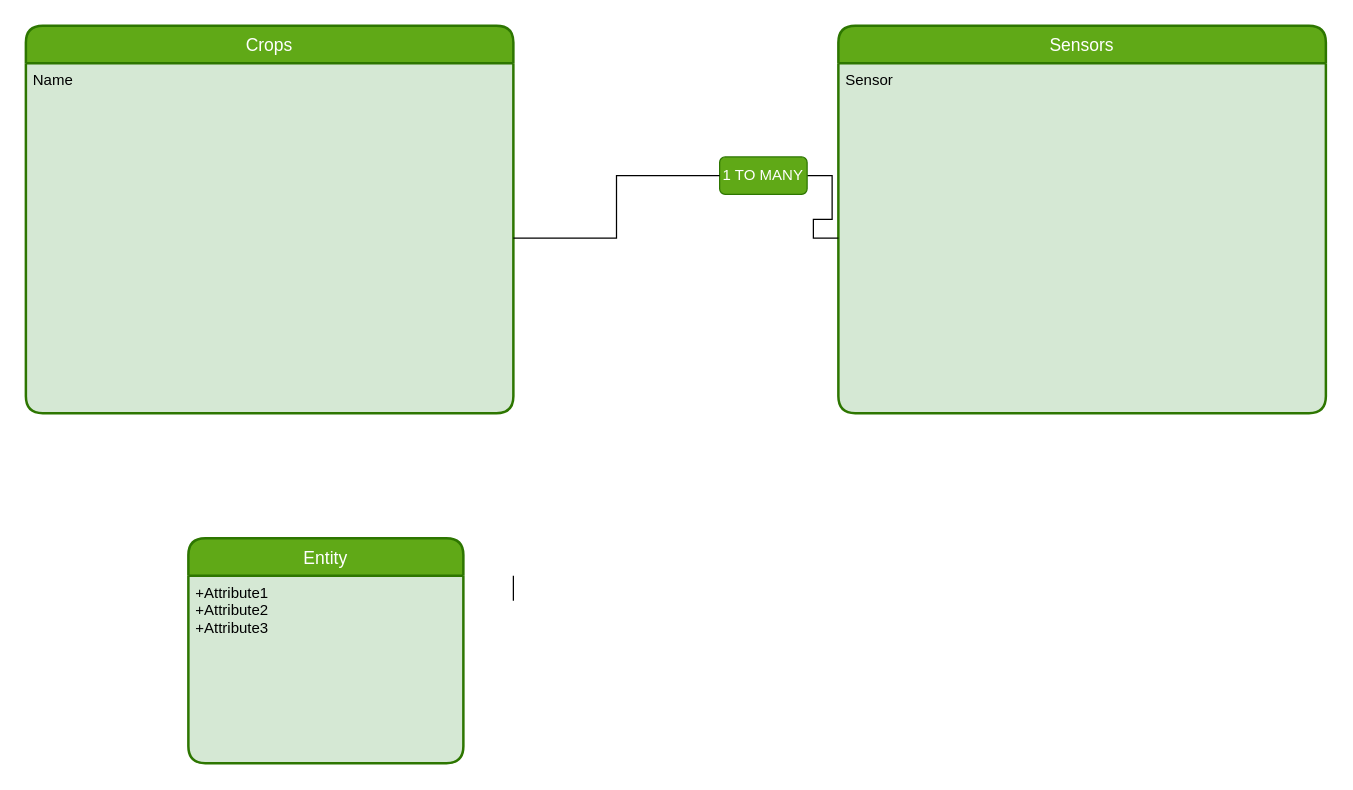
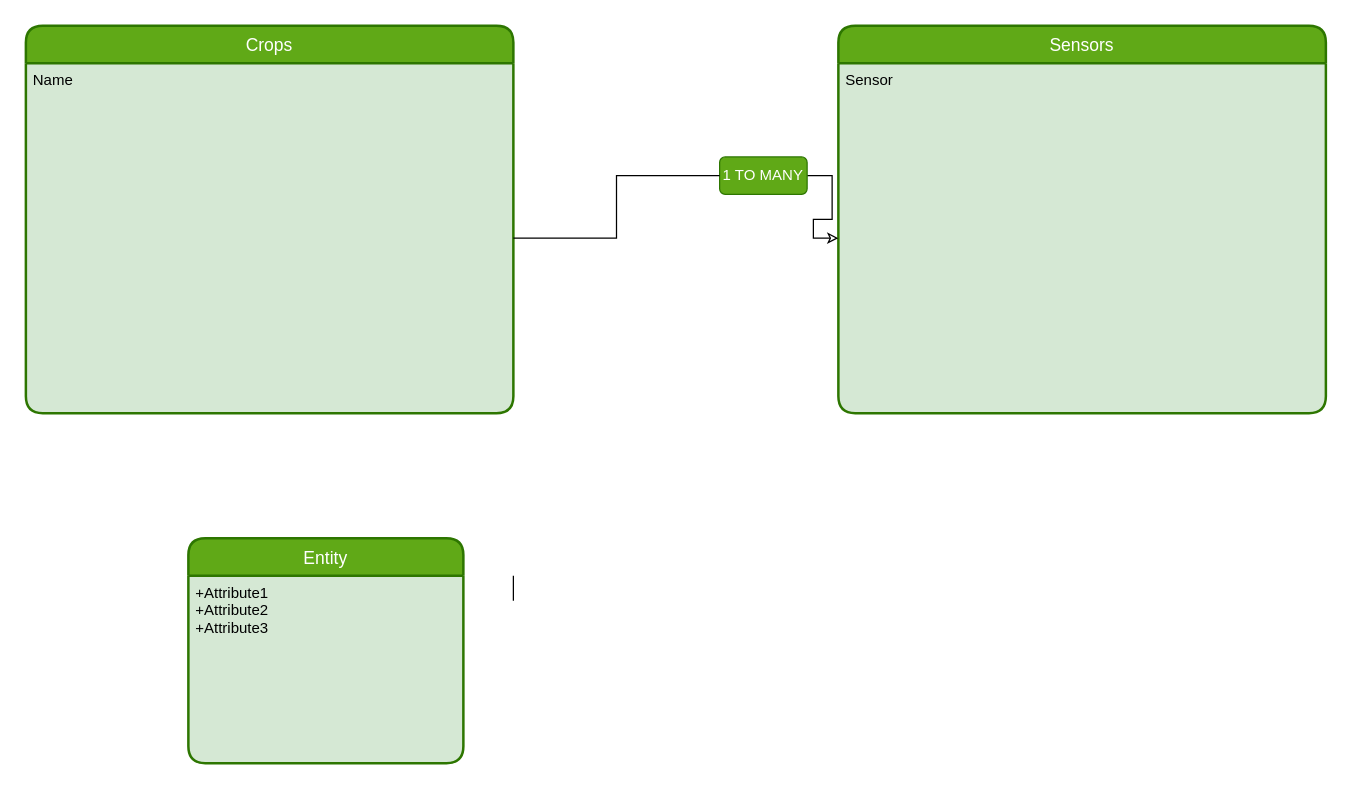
edge "1 TO MANY" -- "Sensor": arrowhead none -> classic
